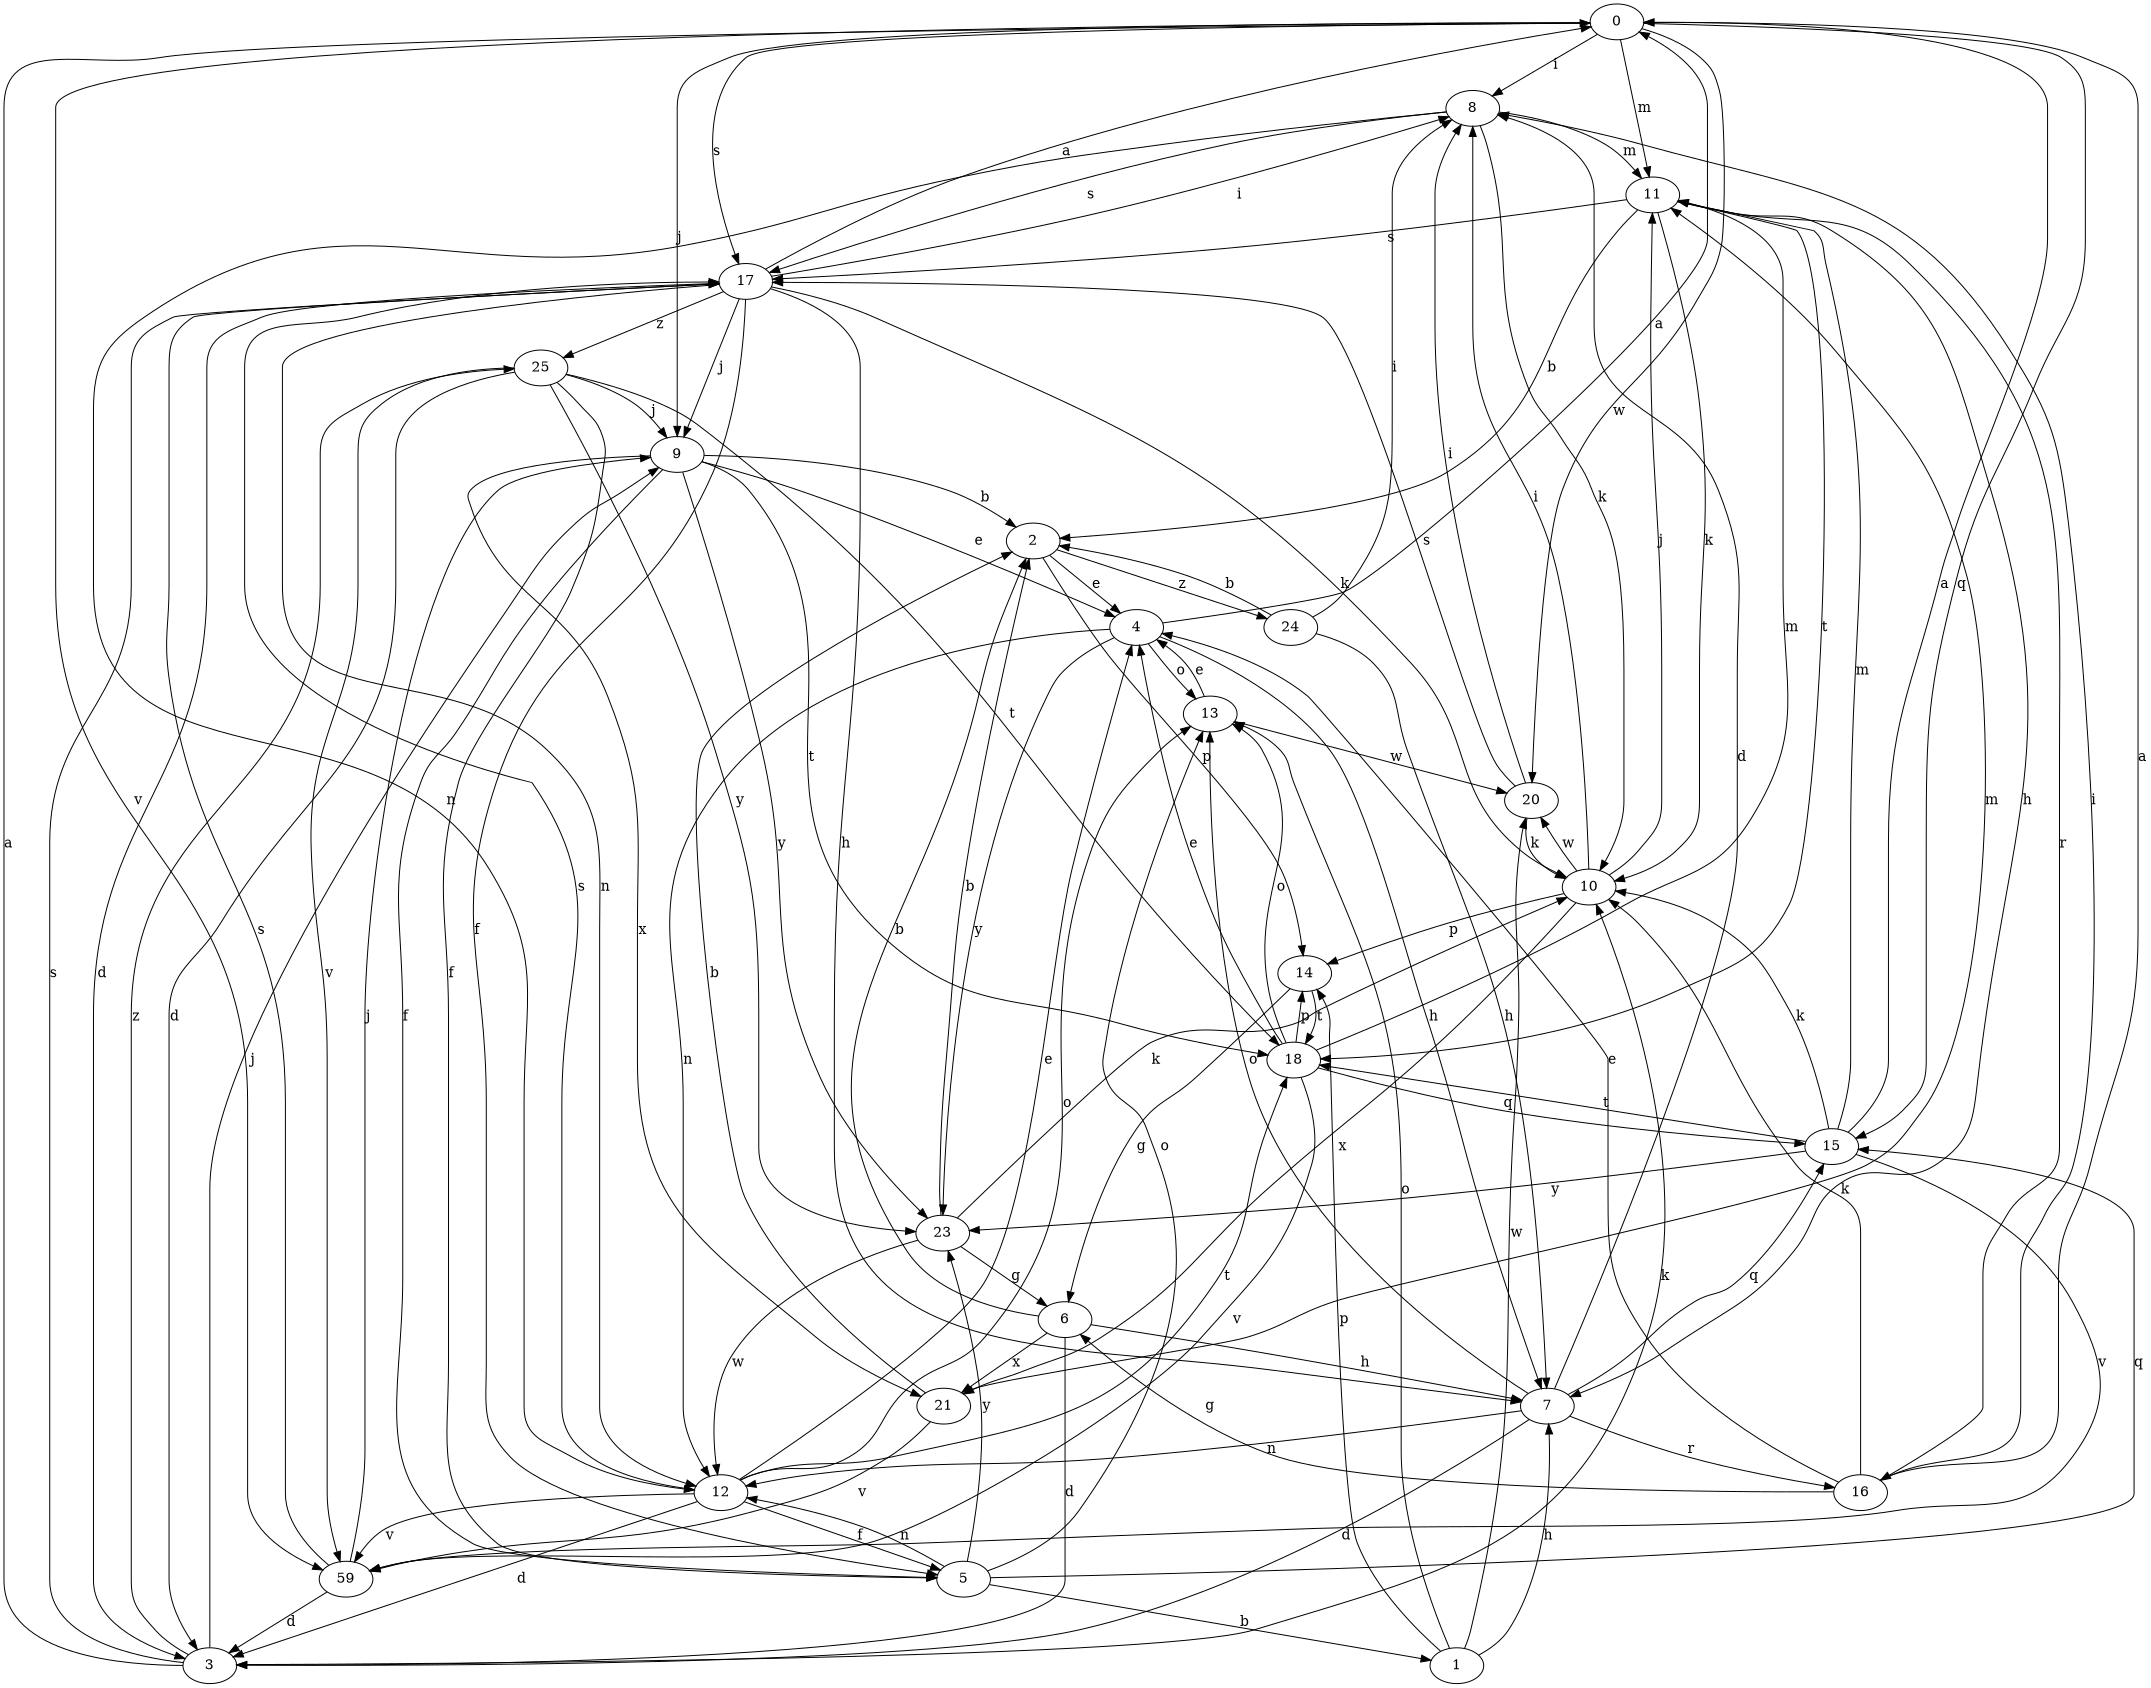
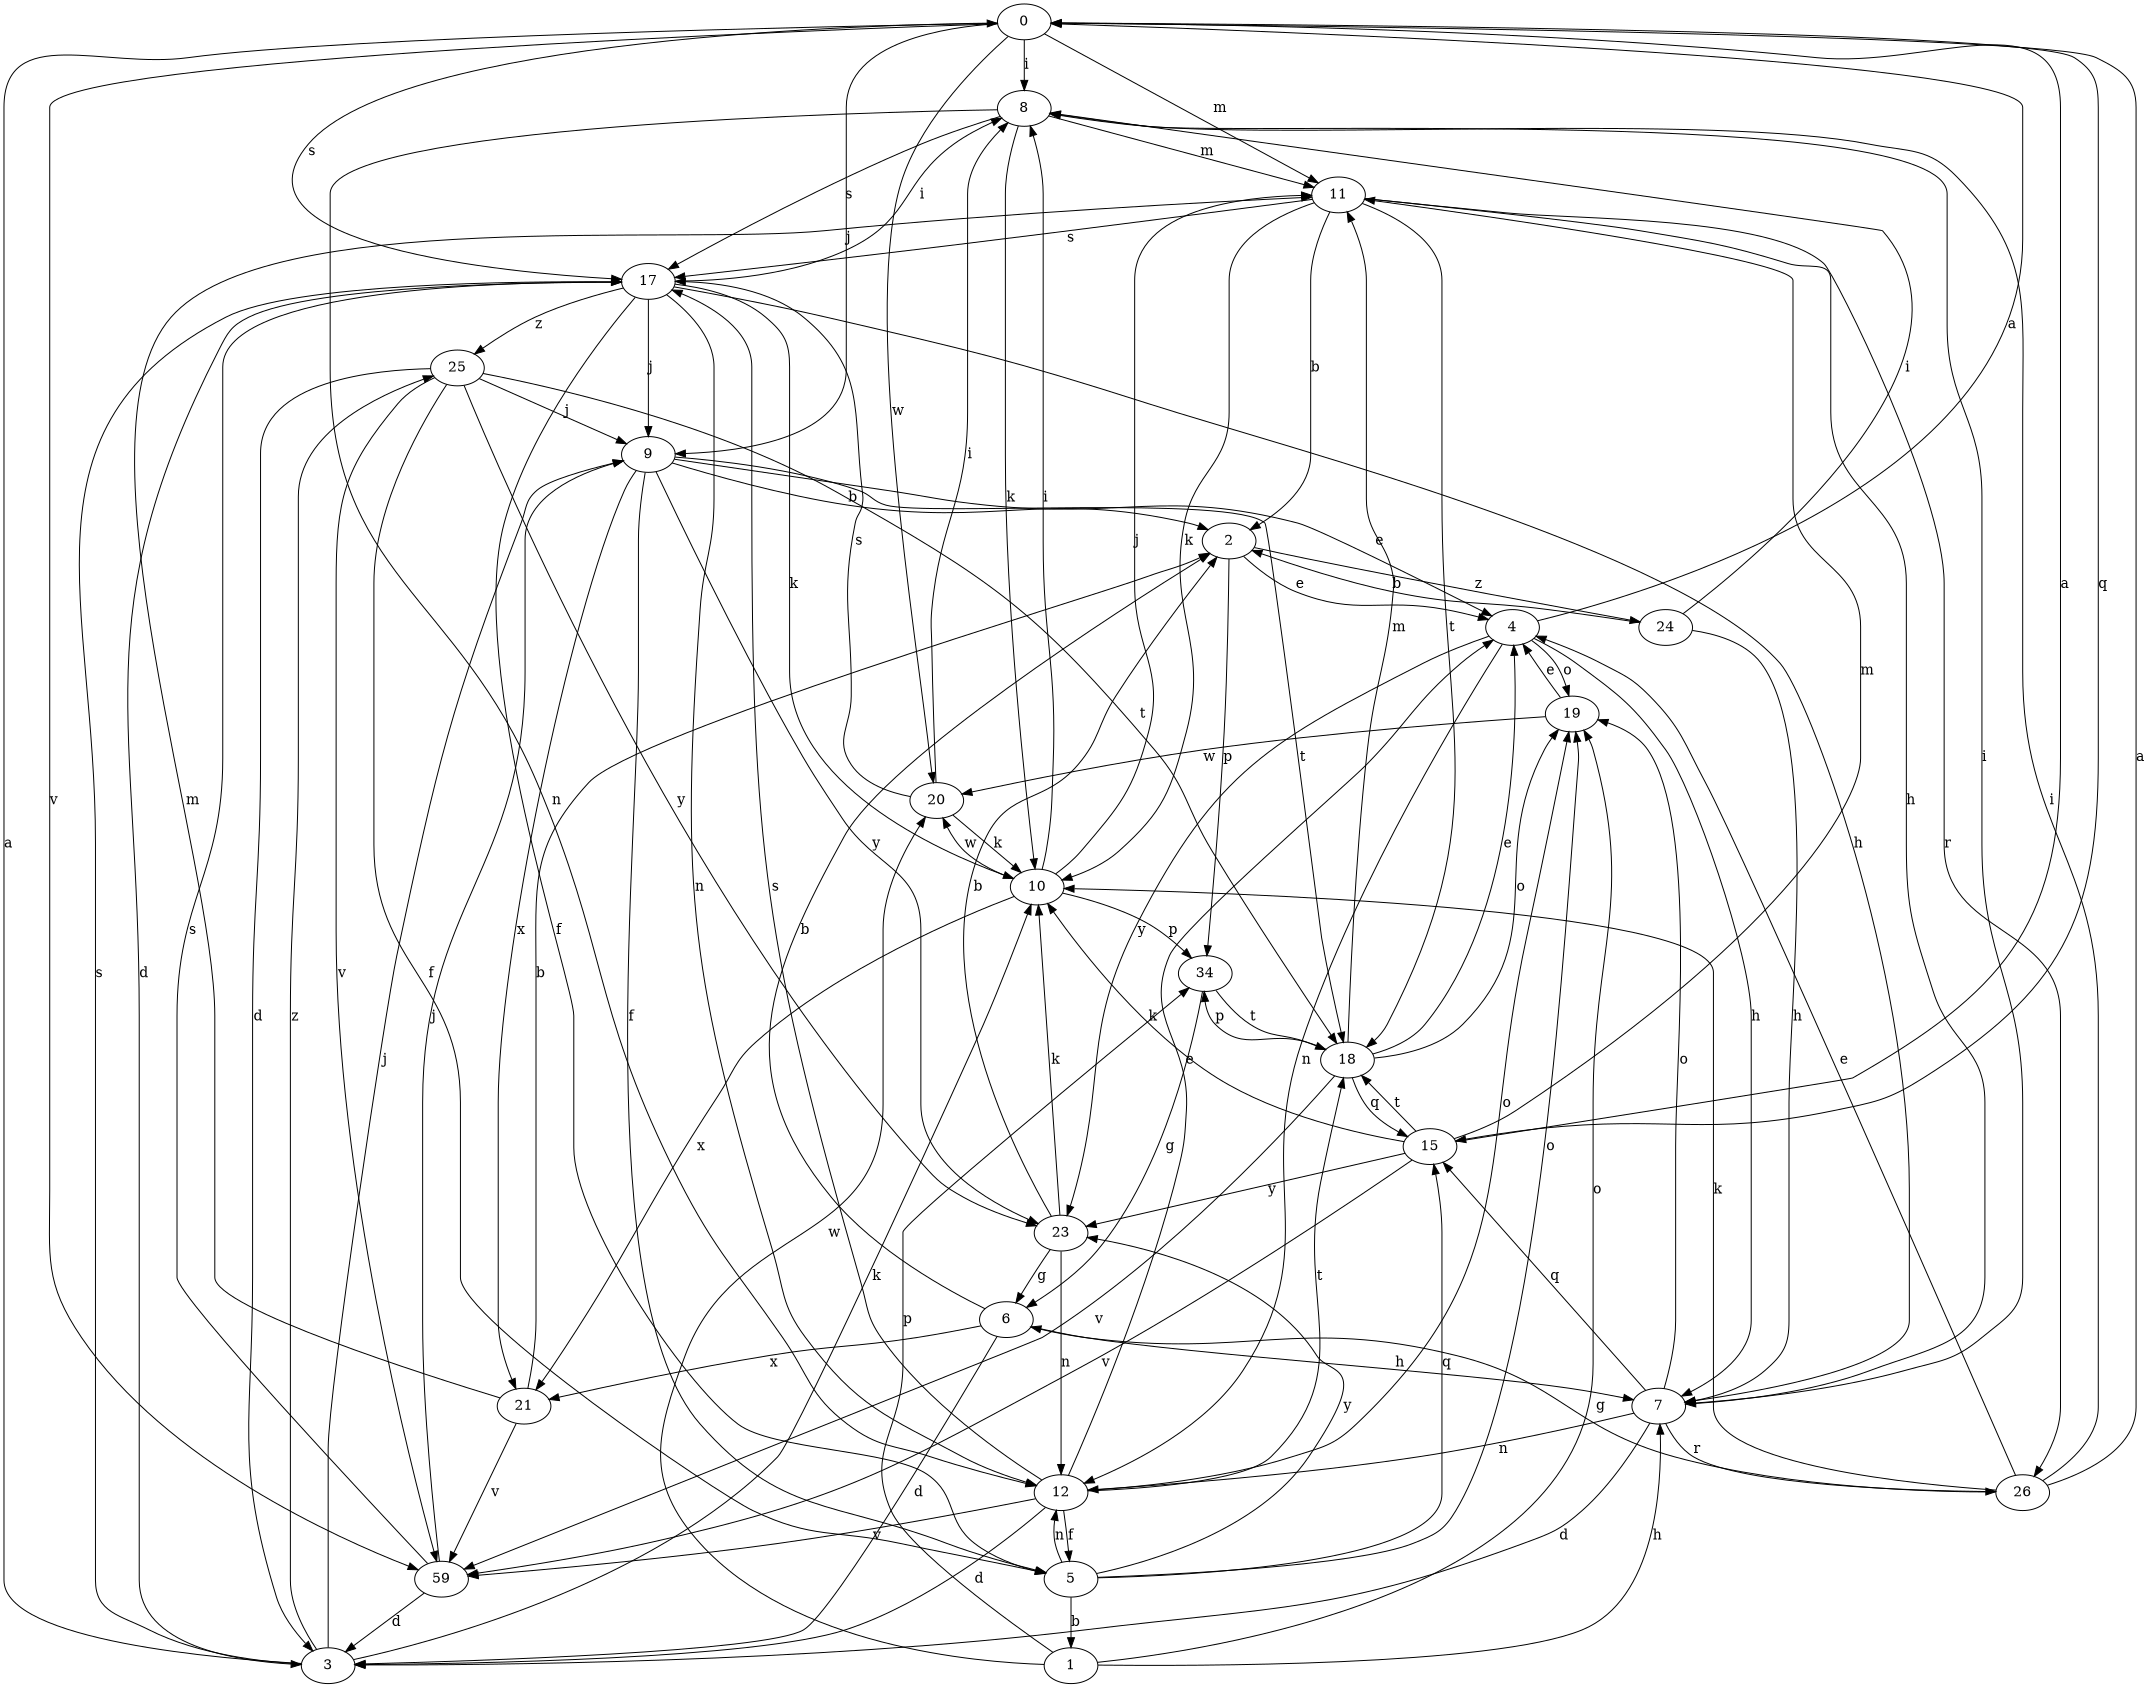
edge "17" -> "0": removed, label "a"
node "13": label "13" -> "19"
edge "7" -> "8": label "d" -> "i"
node "14": label "14" -> "34"
edge "23" -> "12": label "w" -> "n"
node "16": label "16" -> "26"
